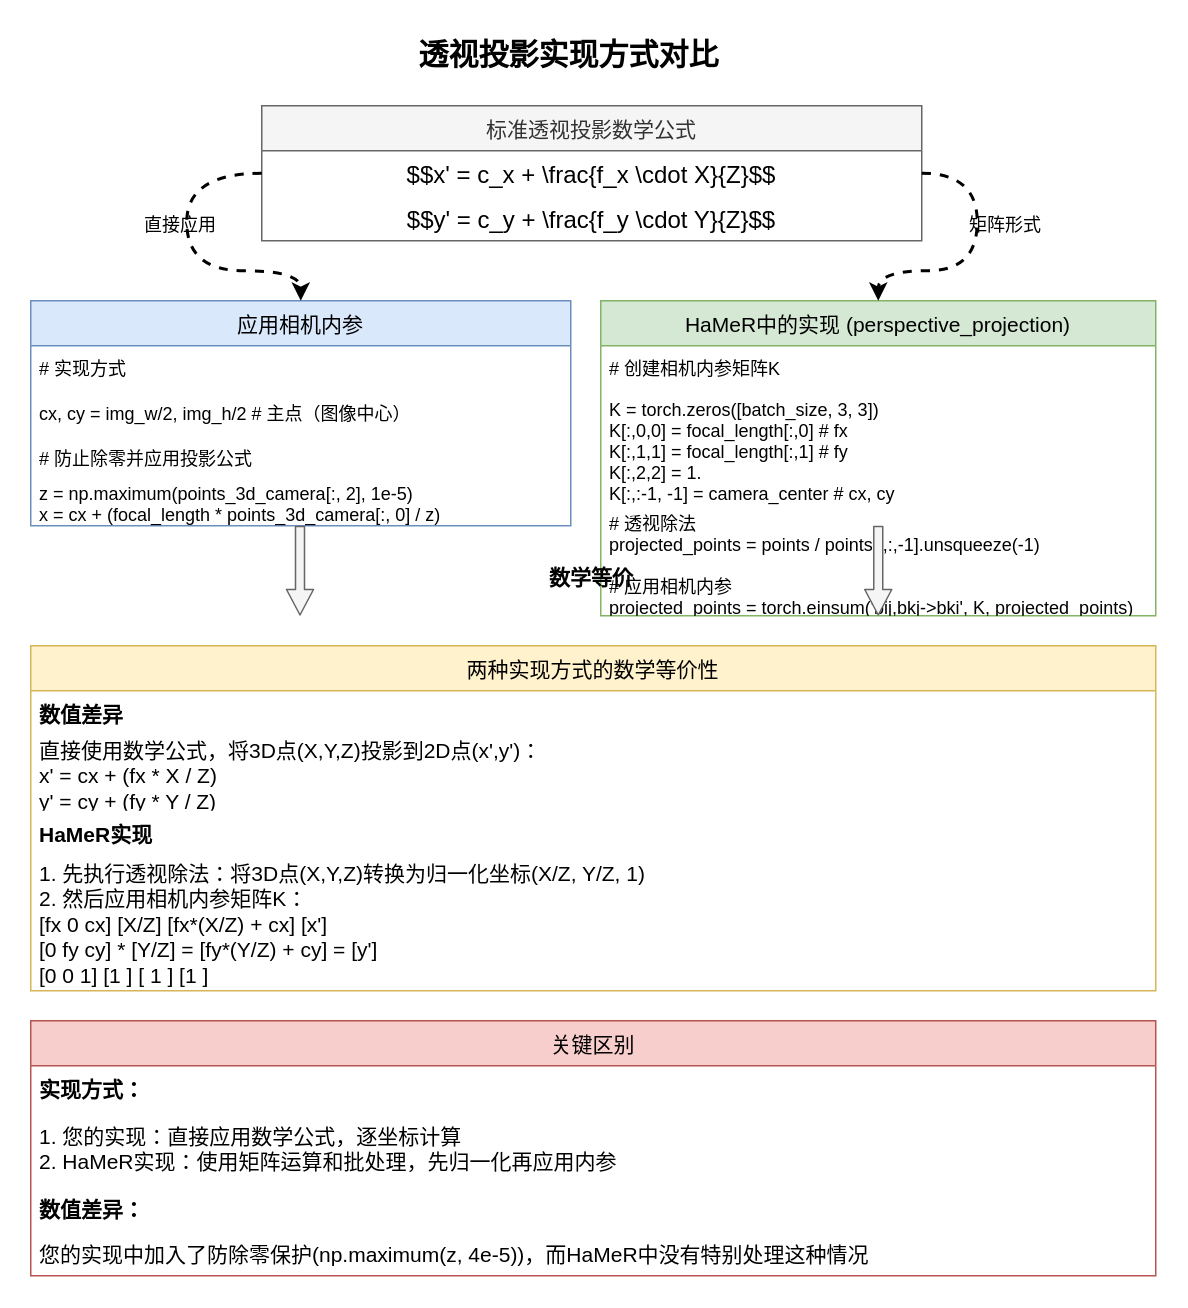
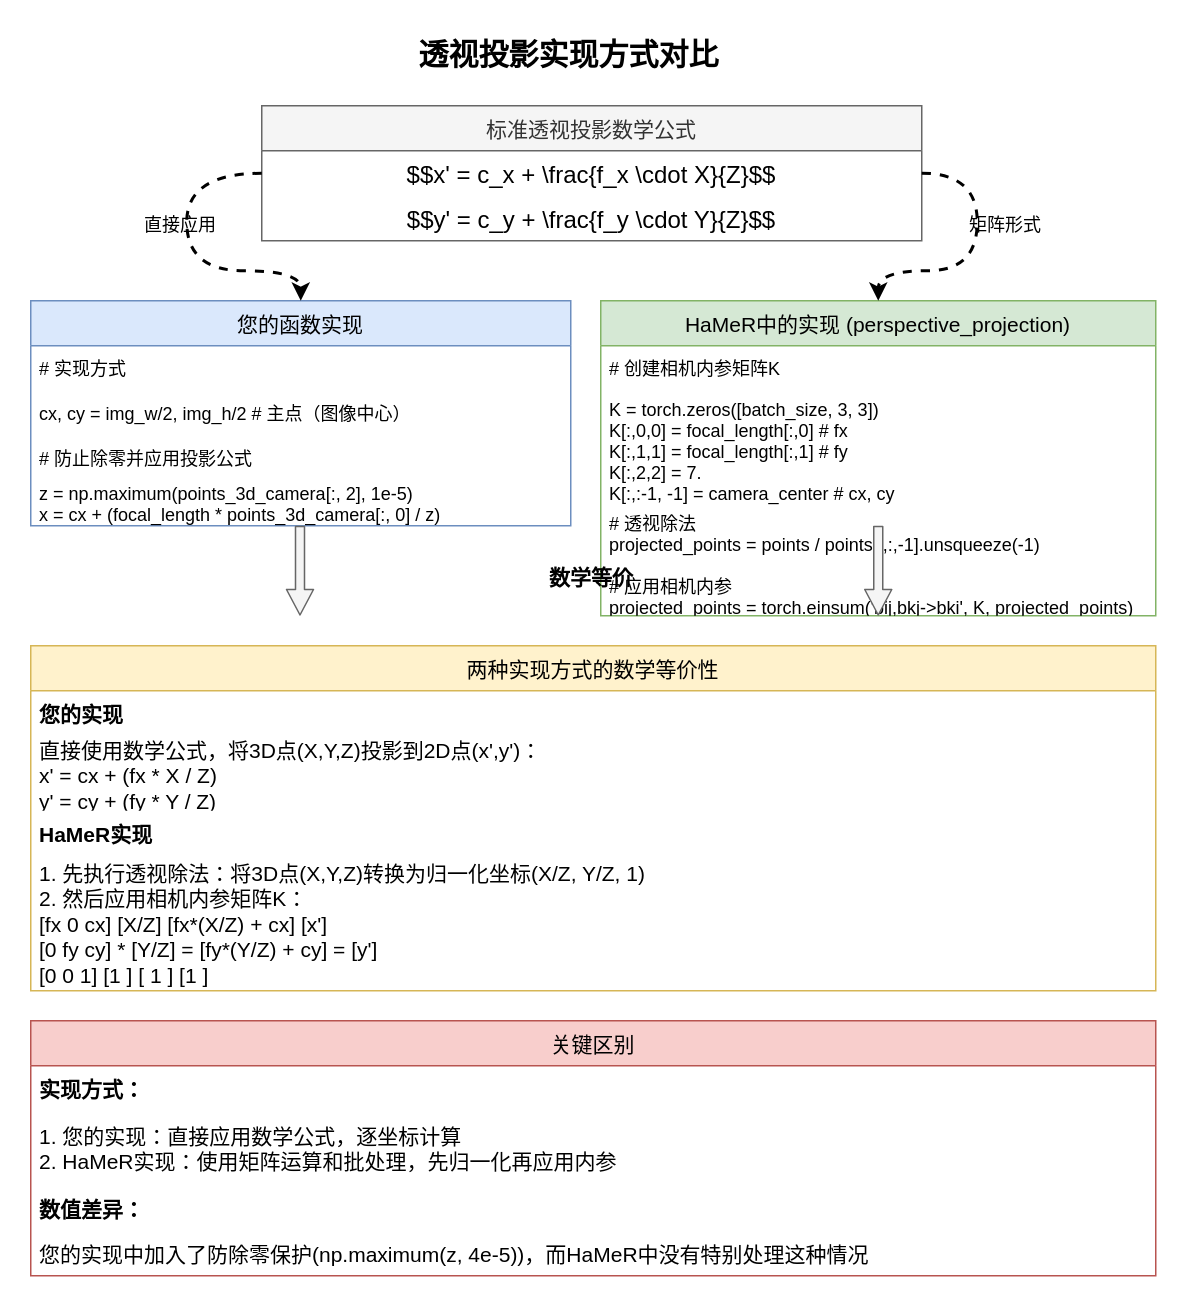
node "应用相机内参": label "应用相机内参" -> "您的函数实现"
node "K = torch.zeros([batch_size, 3, 3]) K[:,0,0] = focal_length[:,0] # fx K[:,1,1] = focal_length[:,1] # fy K[:,2,2] = 1. K[:,:-1, -1] = camera_center # cx, cy": label "K = torch.zeros([batch_size, 3, 3]) K[:,0,0] = focal_length[:,0] # fx K[:,1,1] = focal_length[:,1] # fy K[:,2,2] = 1. K[:,:-1, -1] = camera_center # cx, cy" -> "K = torch.zeros([batch_size, 3, 3]) K[:,0,0] = focal_length[:,0] # fx K[:,1,1] = focal_length[:,1] # fy K[:,2,2] = 7. K[:,:-1, -1] = camera_center # cx, cy"
node "数值差异": label "数值差异" -> "您的实现"
